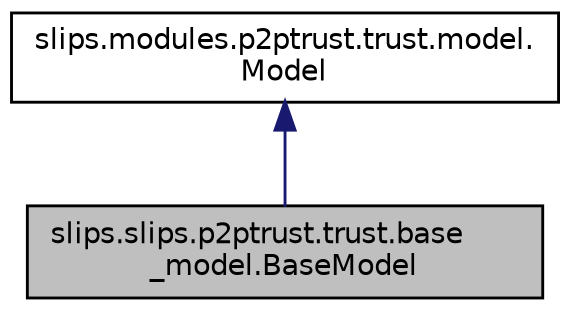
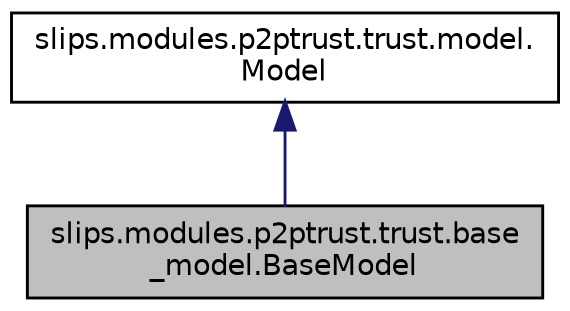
node "slips.slips.p2ptrust.trust.base _model.BaseModel": label "slips.slips.p2ptrust.trust.base _model.BaseModel" -> "slips.modules.p2ptrust.trust.base _model.BaseModel"
